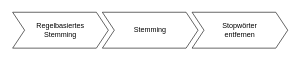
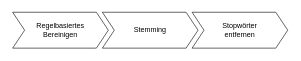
node "Regelbasiertes Stemming": label "Regelbasiertes Stemming" -> "Regelbasiertes Bereinigen"
